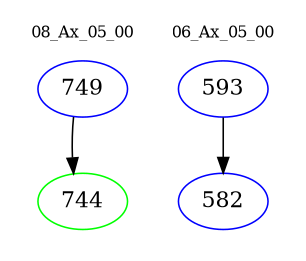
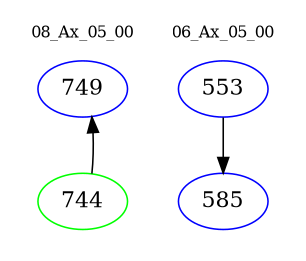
node "593": label "593" -> "553"
edge "749" -> "744": reversed
node "582": label "582" -> "585"
